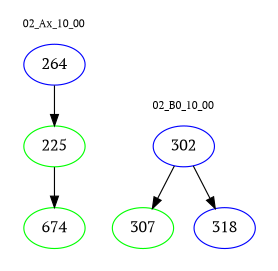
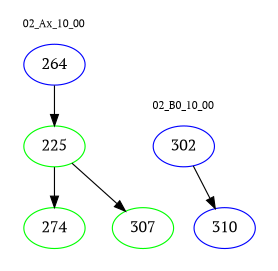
edge "302" -> "307": now "225" -> "307"
node "674": label "674" -> "274"
node "318": label "318" -> "310"
